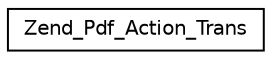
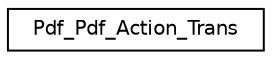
node "Zend_Pdf_Action_Trans": label "Zend_Pdf_Action_Trans" -> "Pdf_Pdf_Action_Trans"
